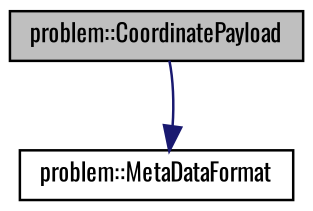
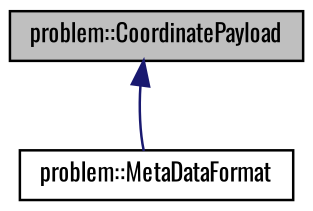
edge "problem::CoordinatePayload" -> "problem::MetaDataFormat": reversed
